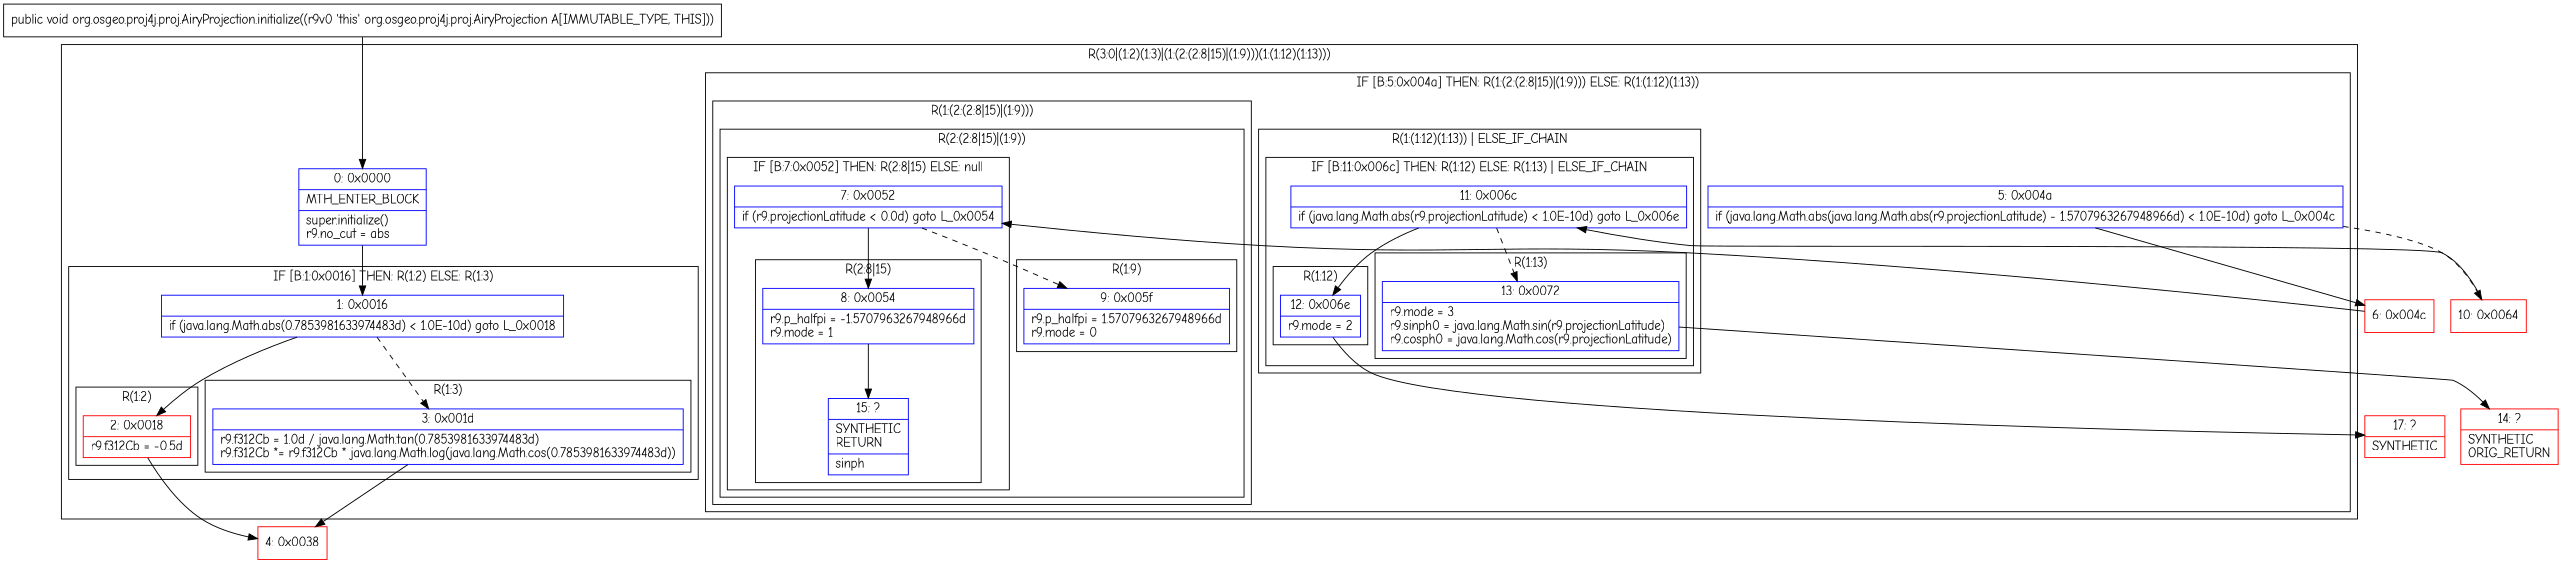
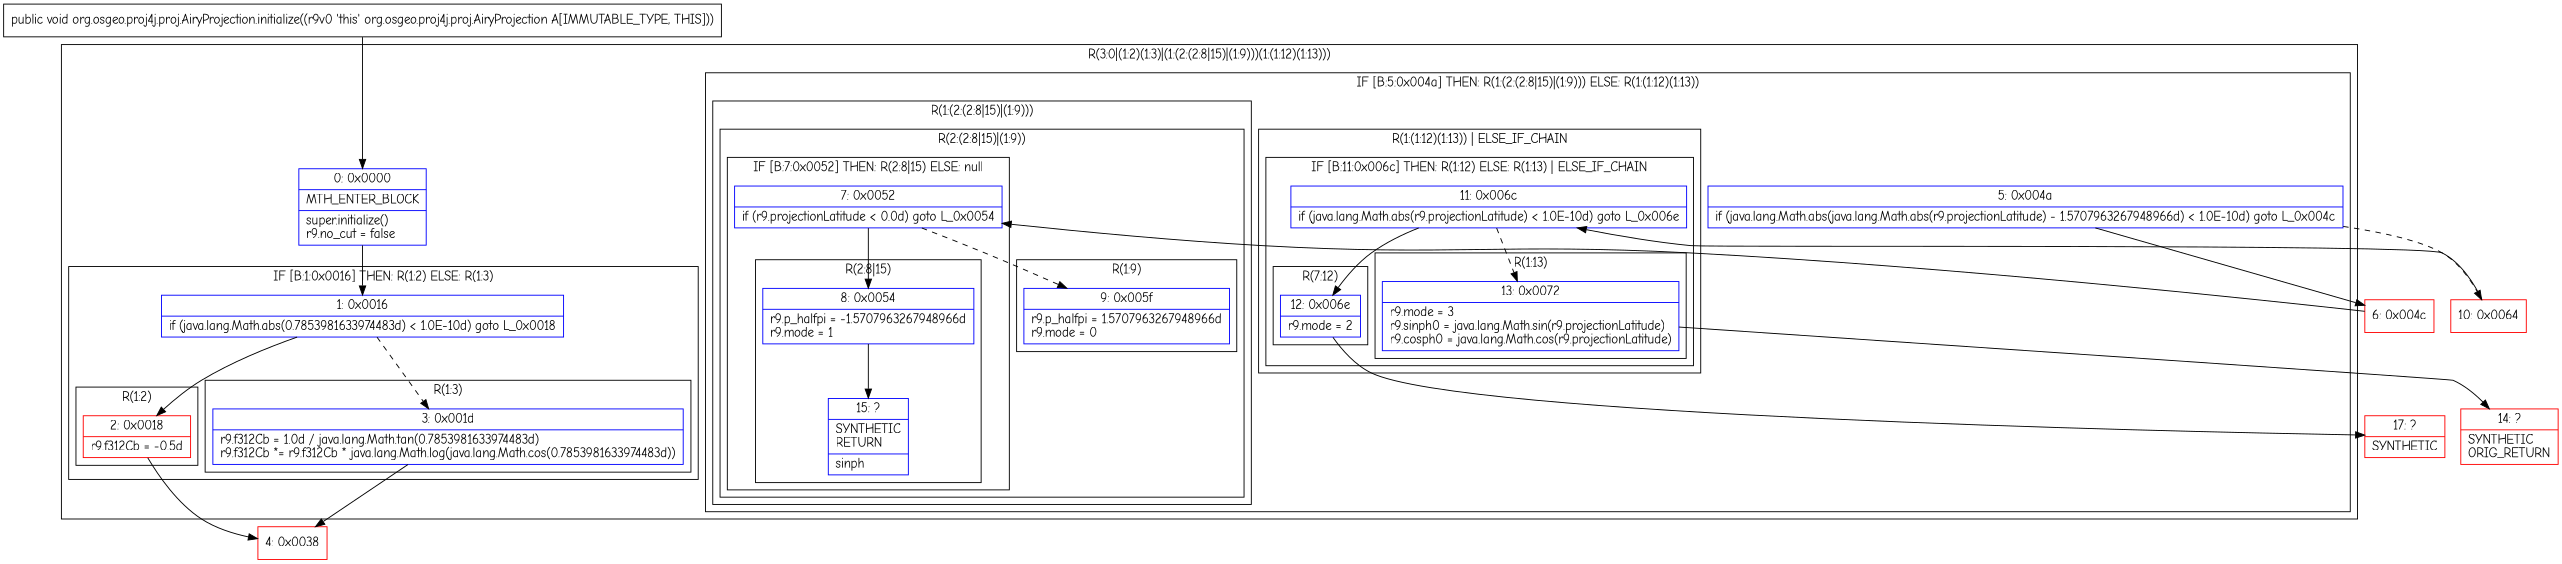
node "0: 0x0000": text "r9.no_cut = abs" -> "r9.no_cut = false"
cluster "R(1:12)": label "R(1:12)" -> "R(7:12)"
